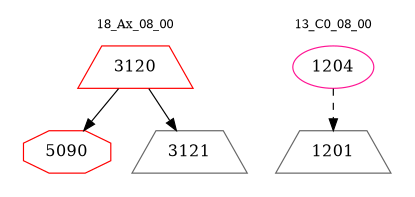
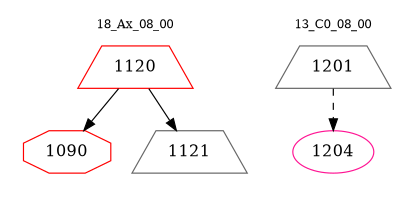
node "3120": label "3120" -> "1120"
edge "1204" -> "1201": reversed
node "5090": label "5090" -> "1090"
node "3121": label "3121" -> "1121"
